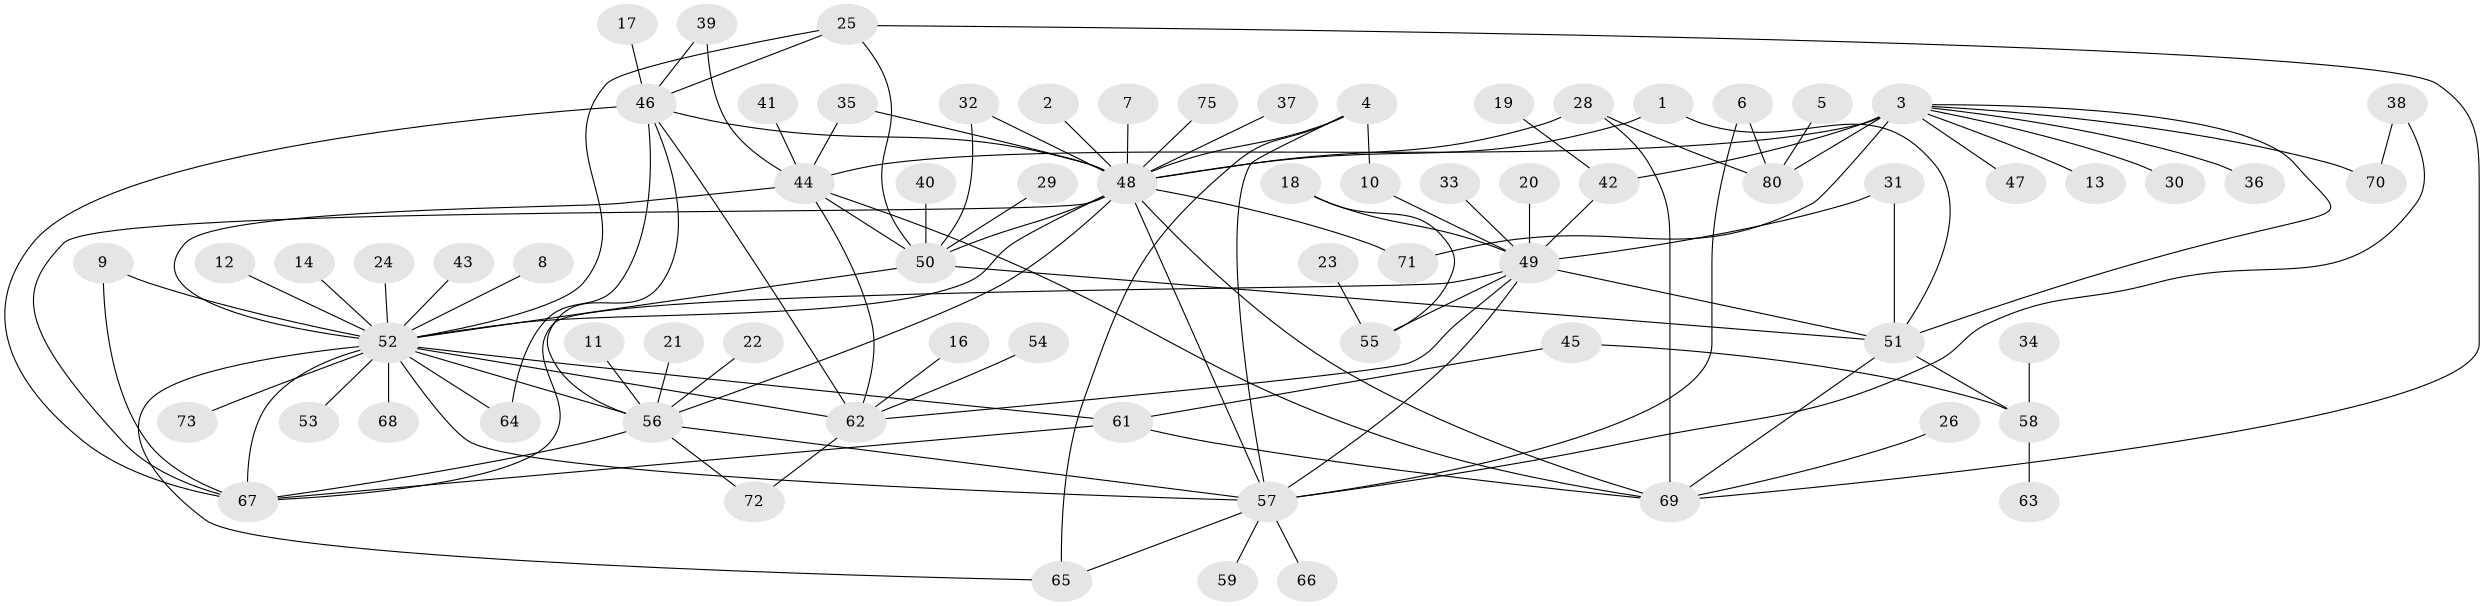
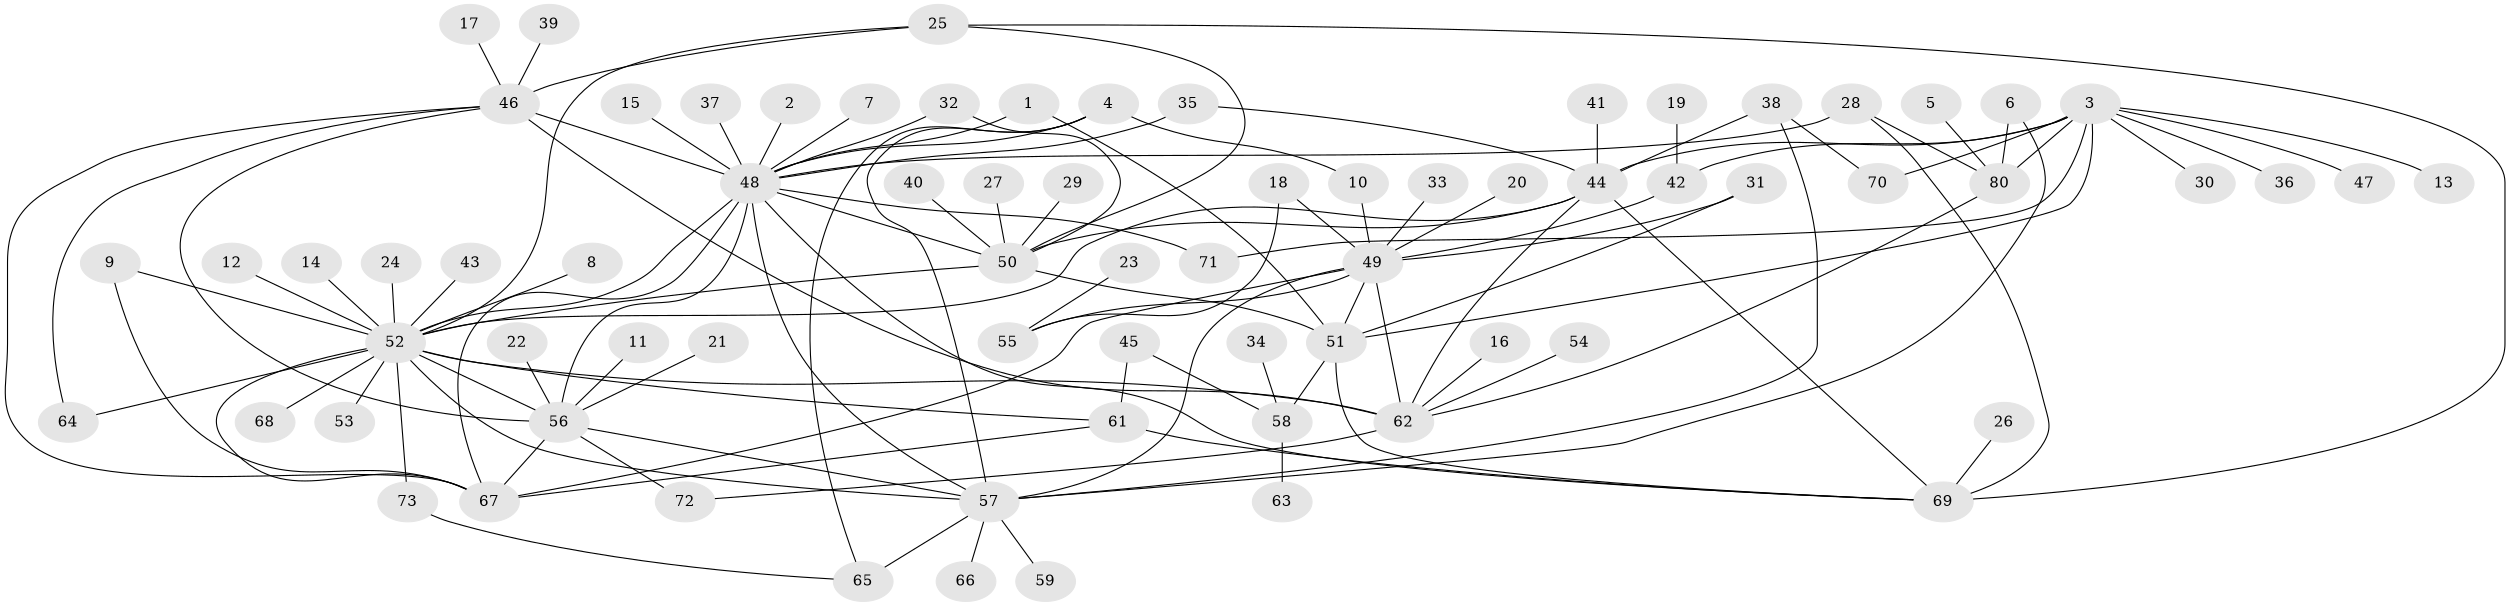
node "75": label "75" -> "15"
edge "39" -- "44": now "38" -- "44"
node "27": added
edge "80" -- "62": added
edge "52" -- "65": now "73" -- "65"
